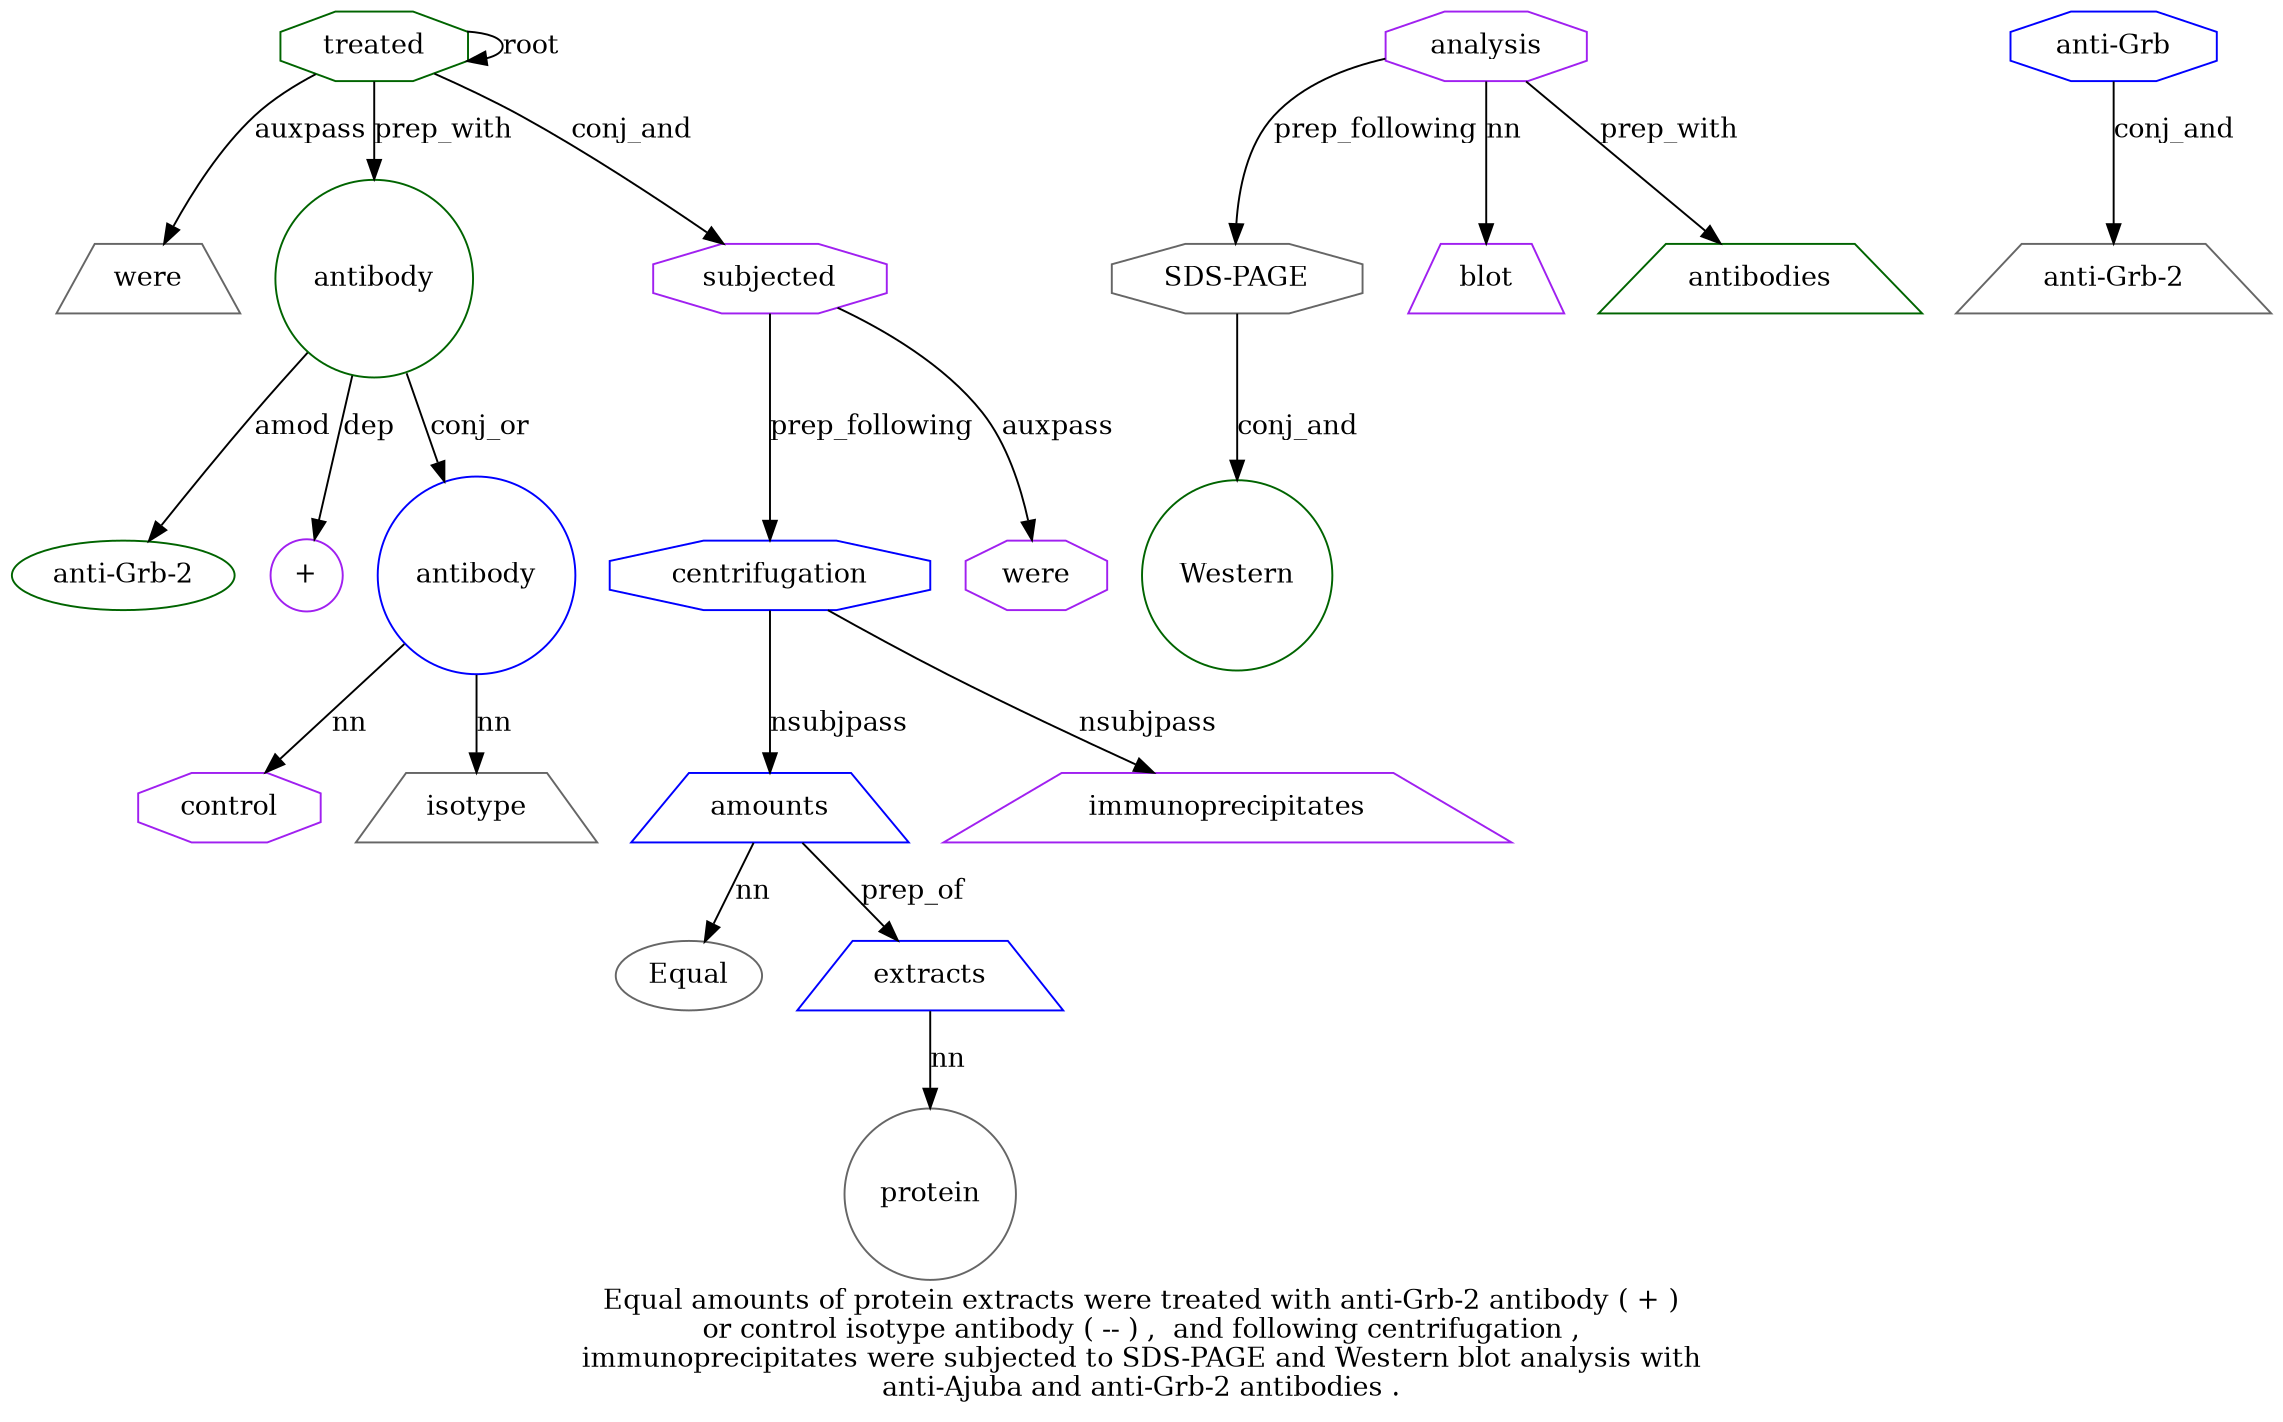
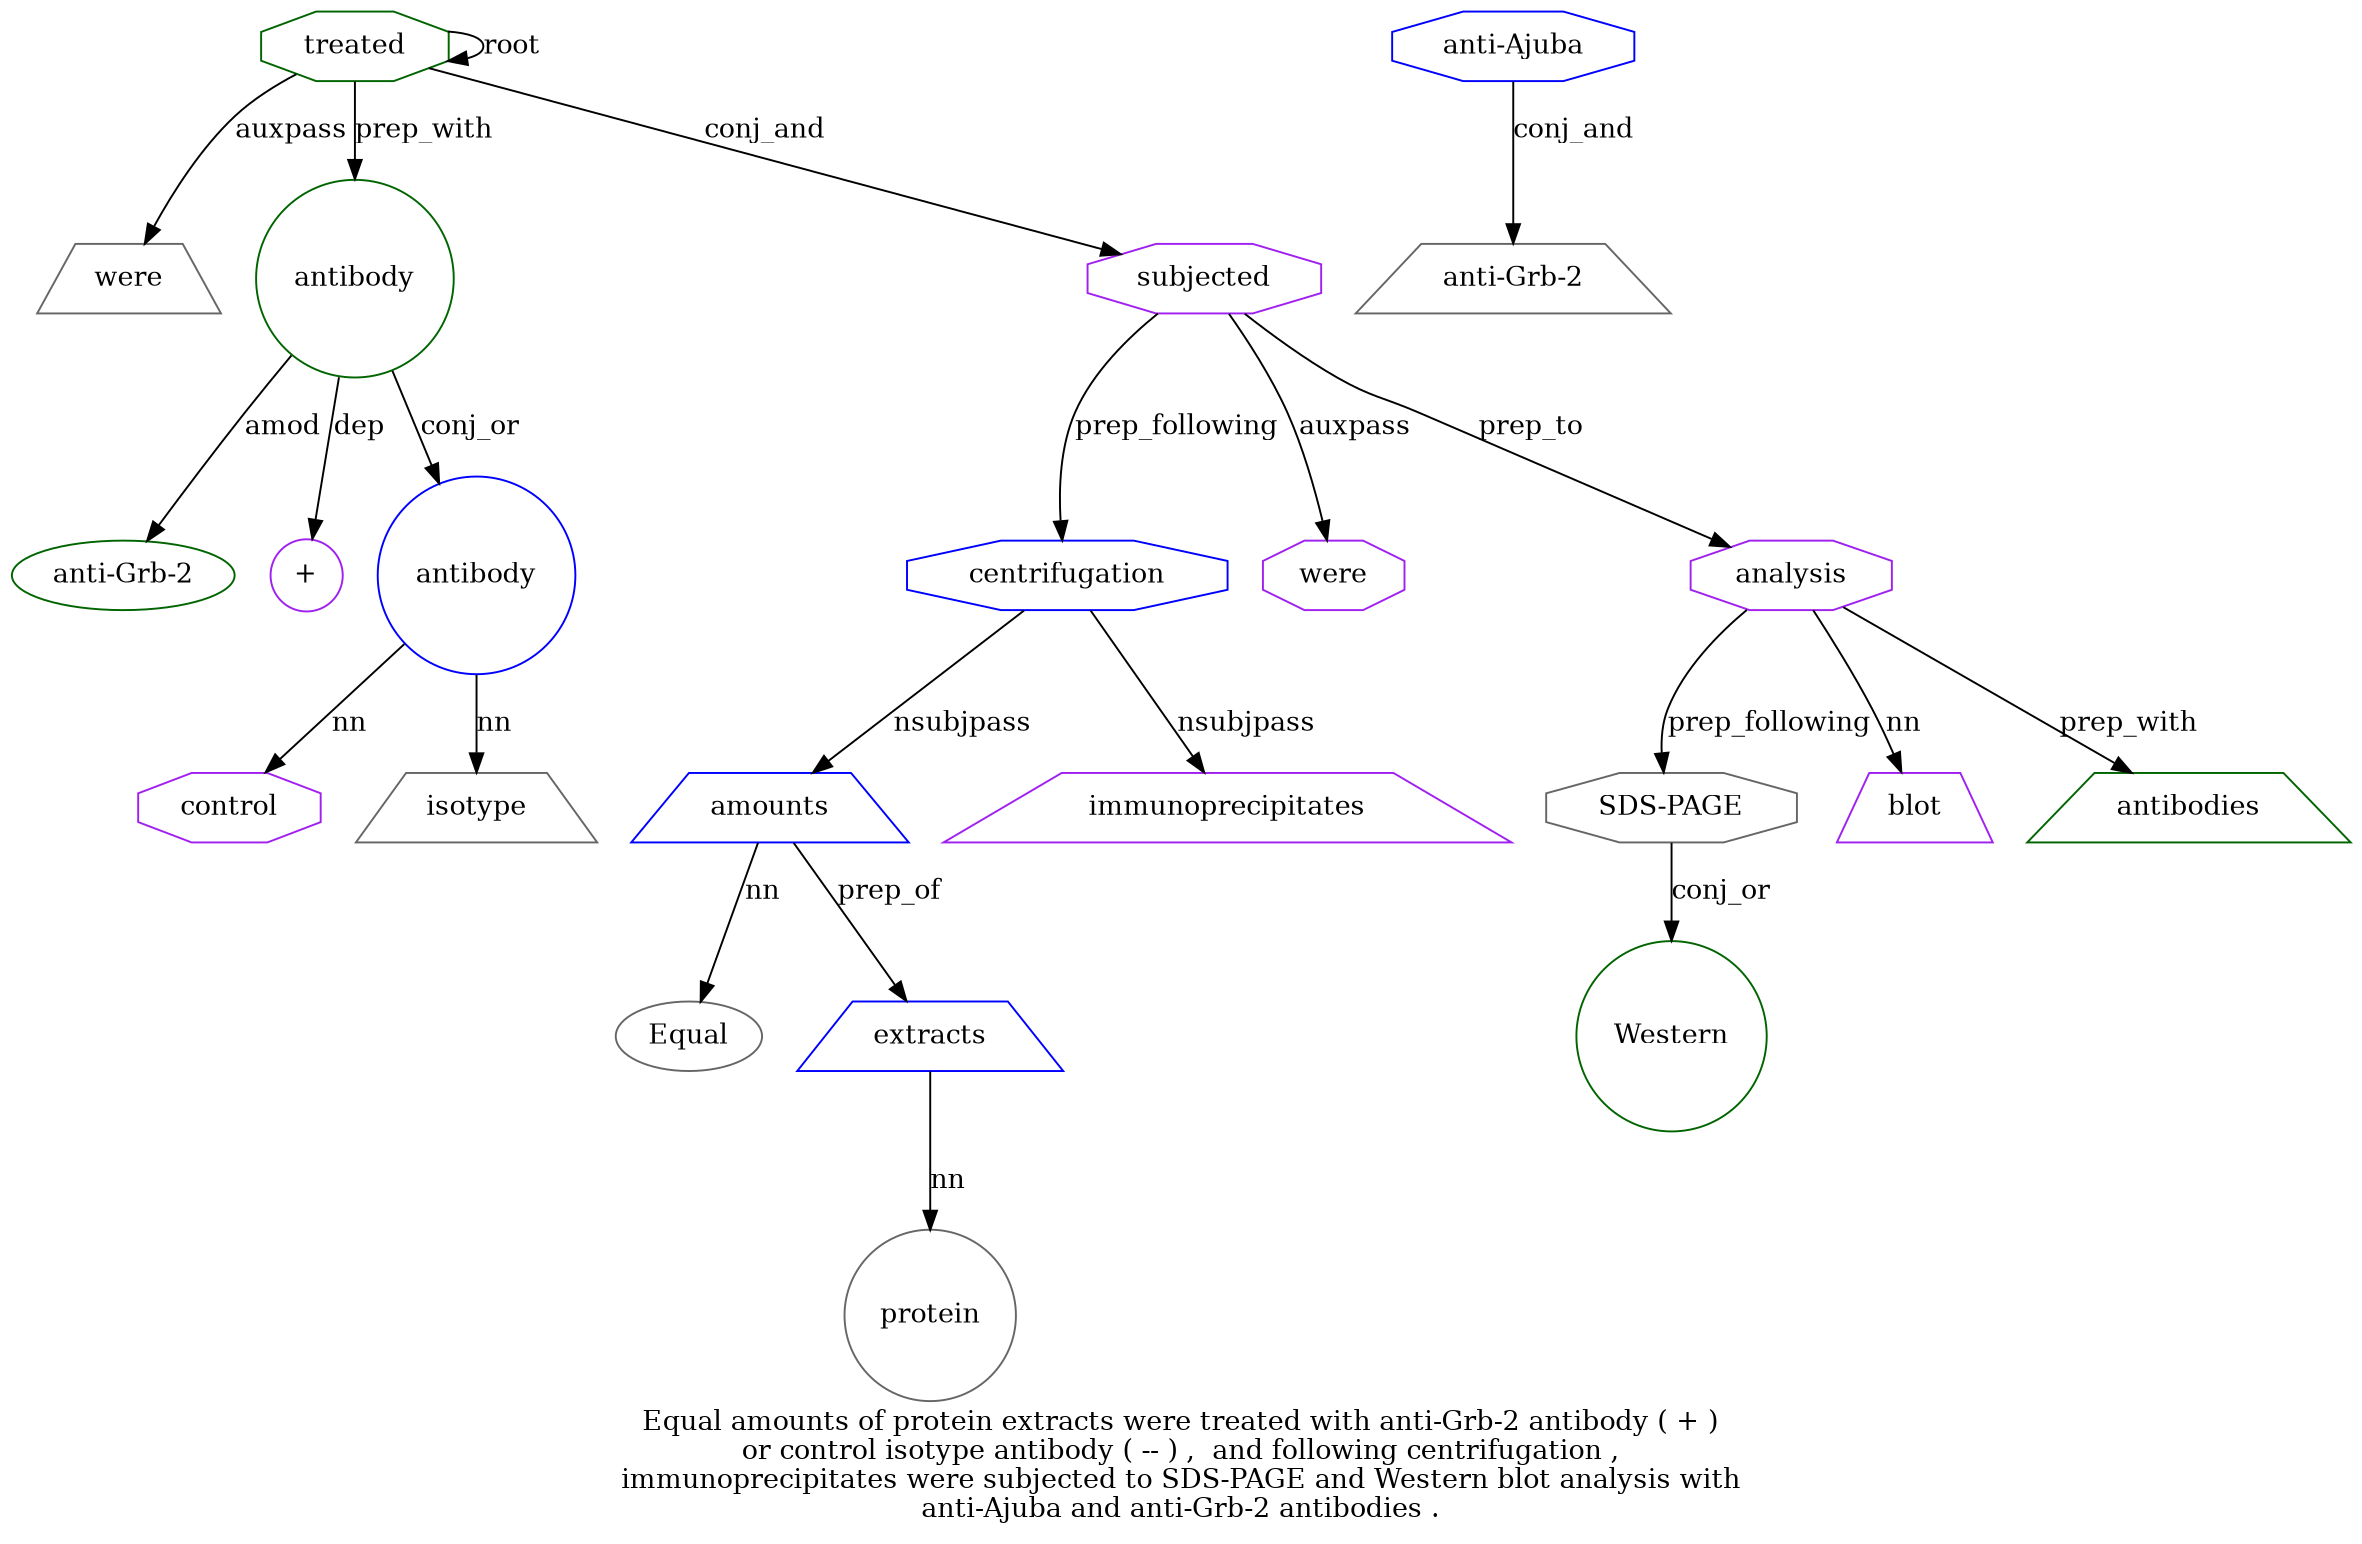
node "anti-Grb": label "anti-Grb" -> "anti-Ajuba"
edge "SDS-PAGE" -> "Western": label "conj_and" -> "conj_or"
edge "subjected" -> "analysis": added, label "prep_to"
